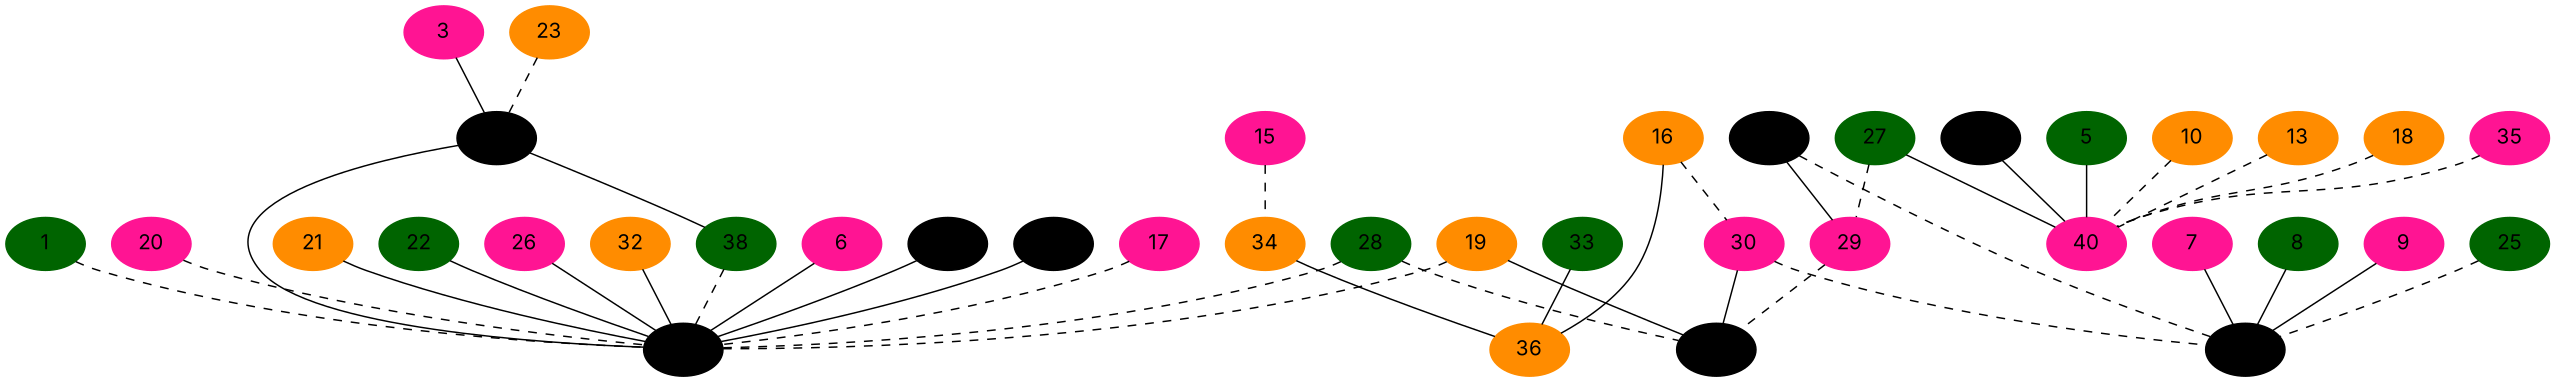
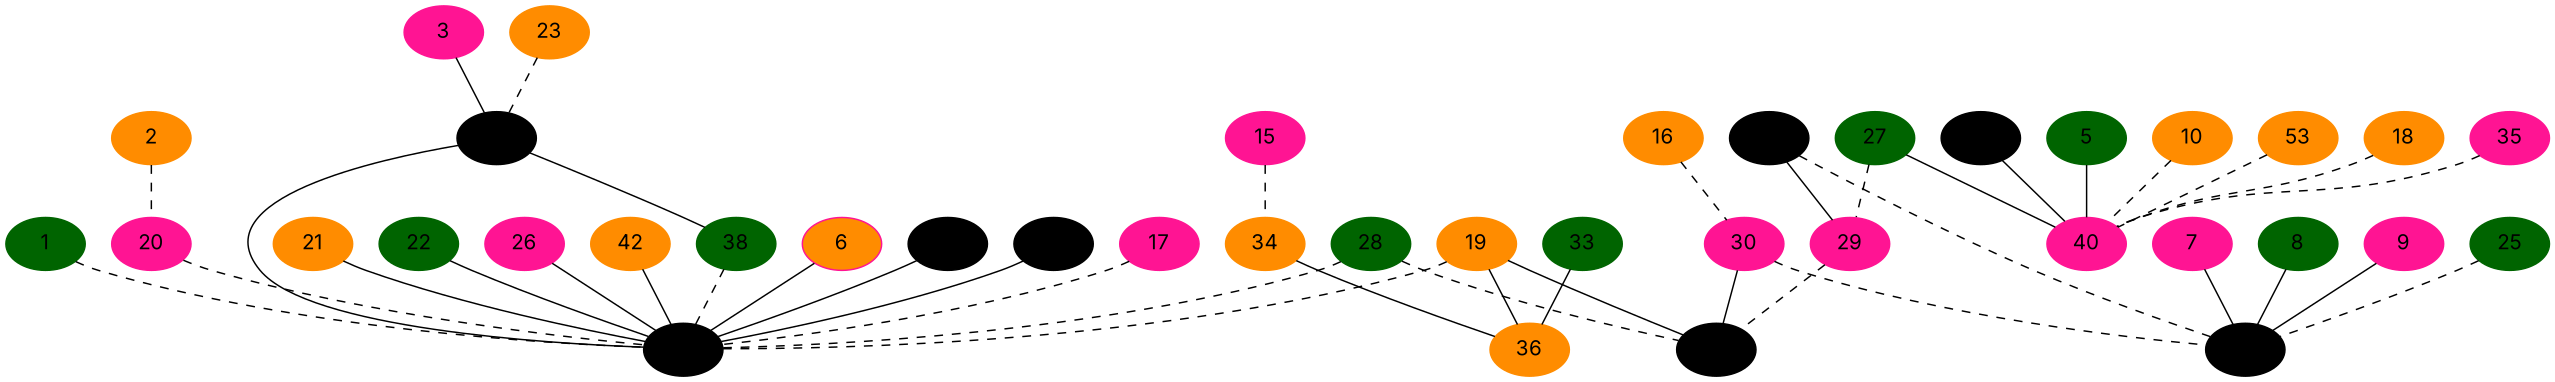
node "2": added
node "13": label "13" -> "53"
node "32": label "32" -> "42"
node "6": fillcolor deeppink -> darkorange
edge "16" -- "36": now "19" -- "36"
